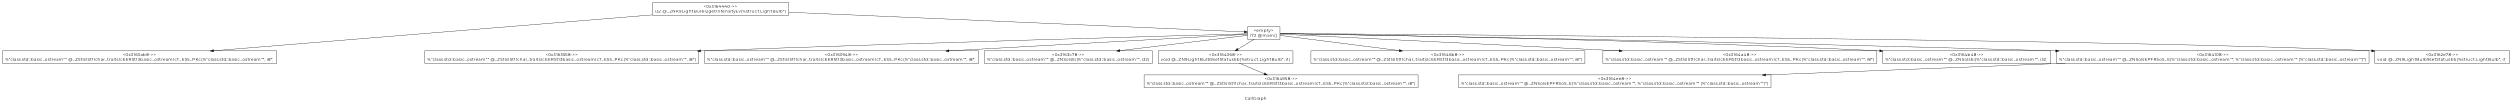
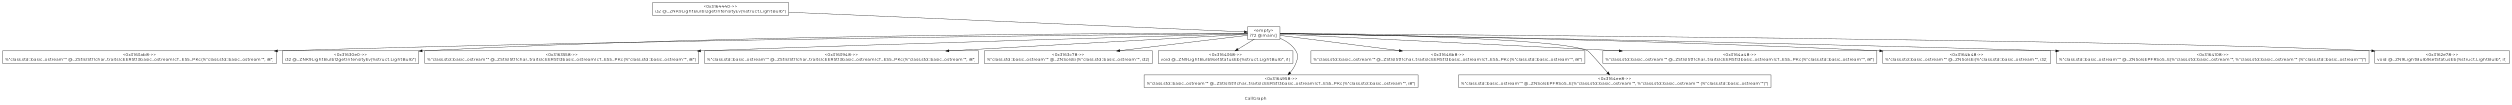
edge "<0x3164440->>" -> "<0x3163ab8->>": now "<empty>" -> "<0x3163ab8->>"
node "<0x31630e0->>": added
edge "<0x3164368->>" -> "<0x3164958->>": now "<empty>" -> "<0x3164958->>"
edge "<0x3164108->>" -> "<0x3164ee8->>": now "<empty>" -> "<0x3164ee8->>"
